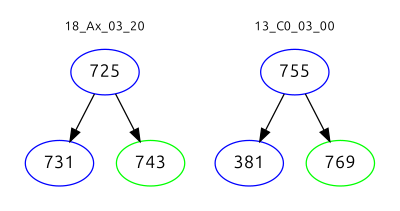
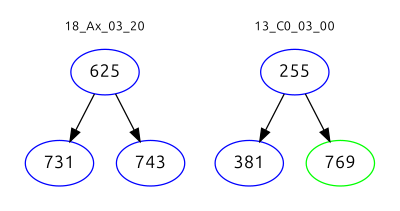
node "725": label "725" -> "625"
node "755": label "755" -> "255"
node "743": color green -> blue
